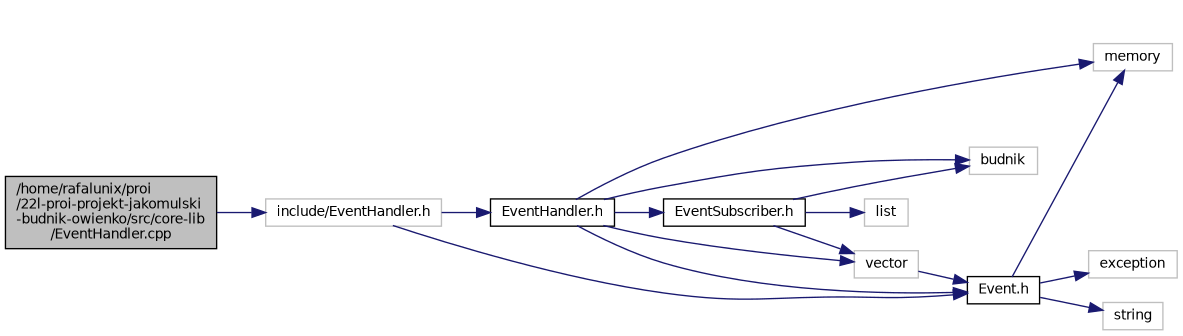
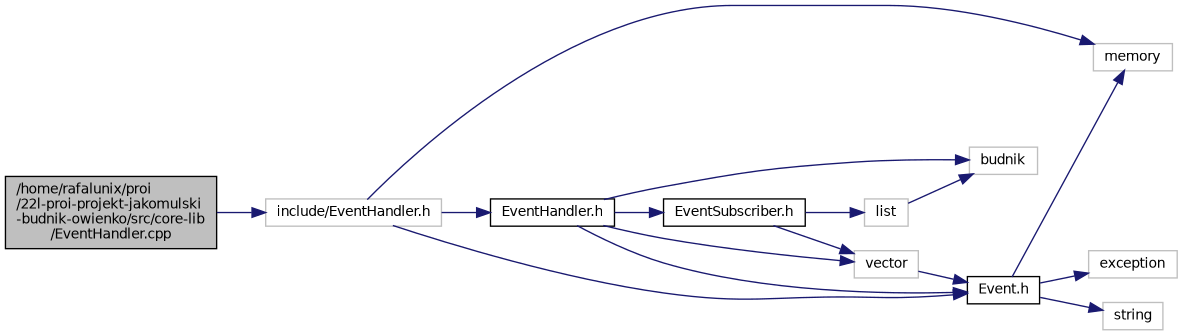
edge "EventHandler.h" -> "memory": now "include/EventHandler.h" -> "memory"
edge "EventSubscriber.h" -> "budnik": now "list" -> "budnik"
